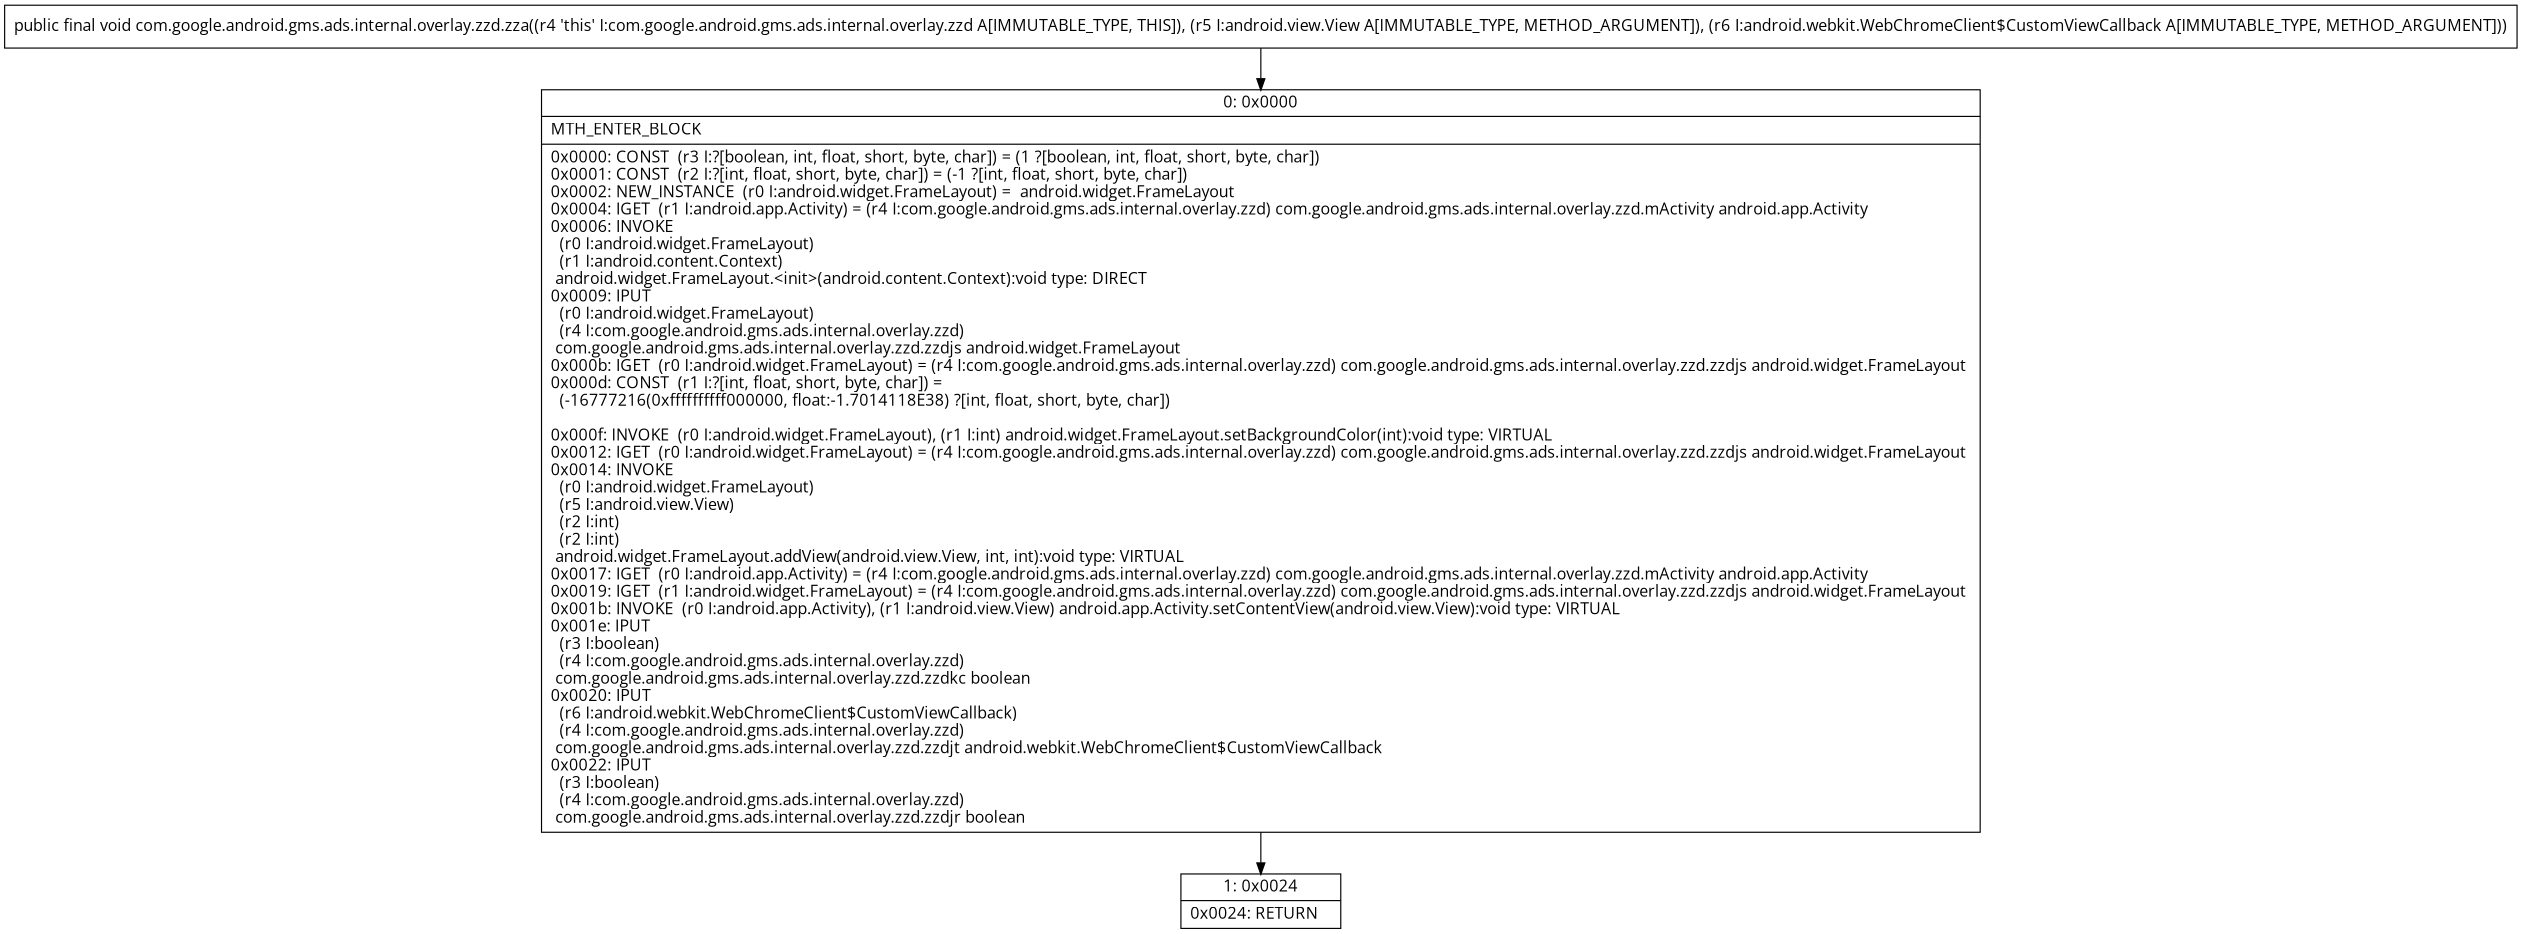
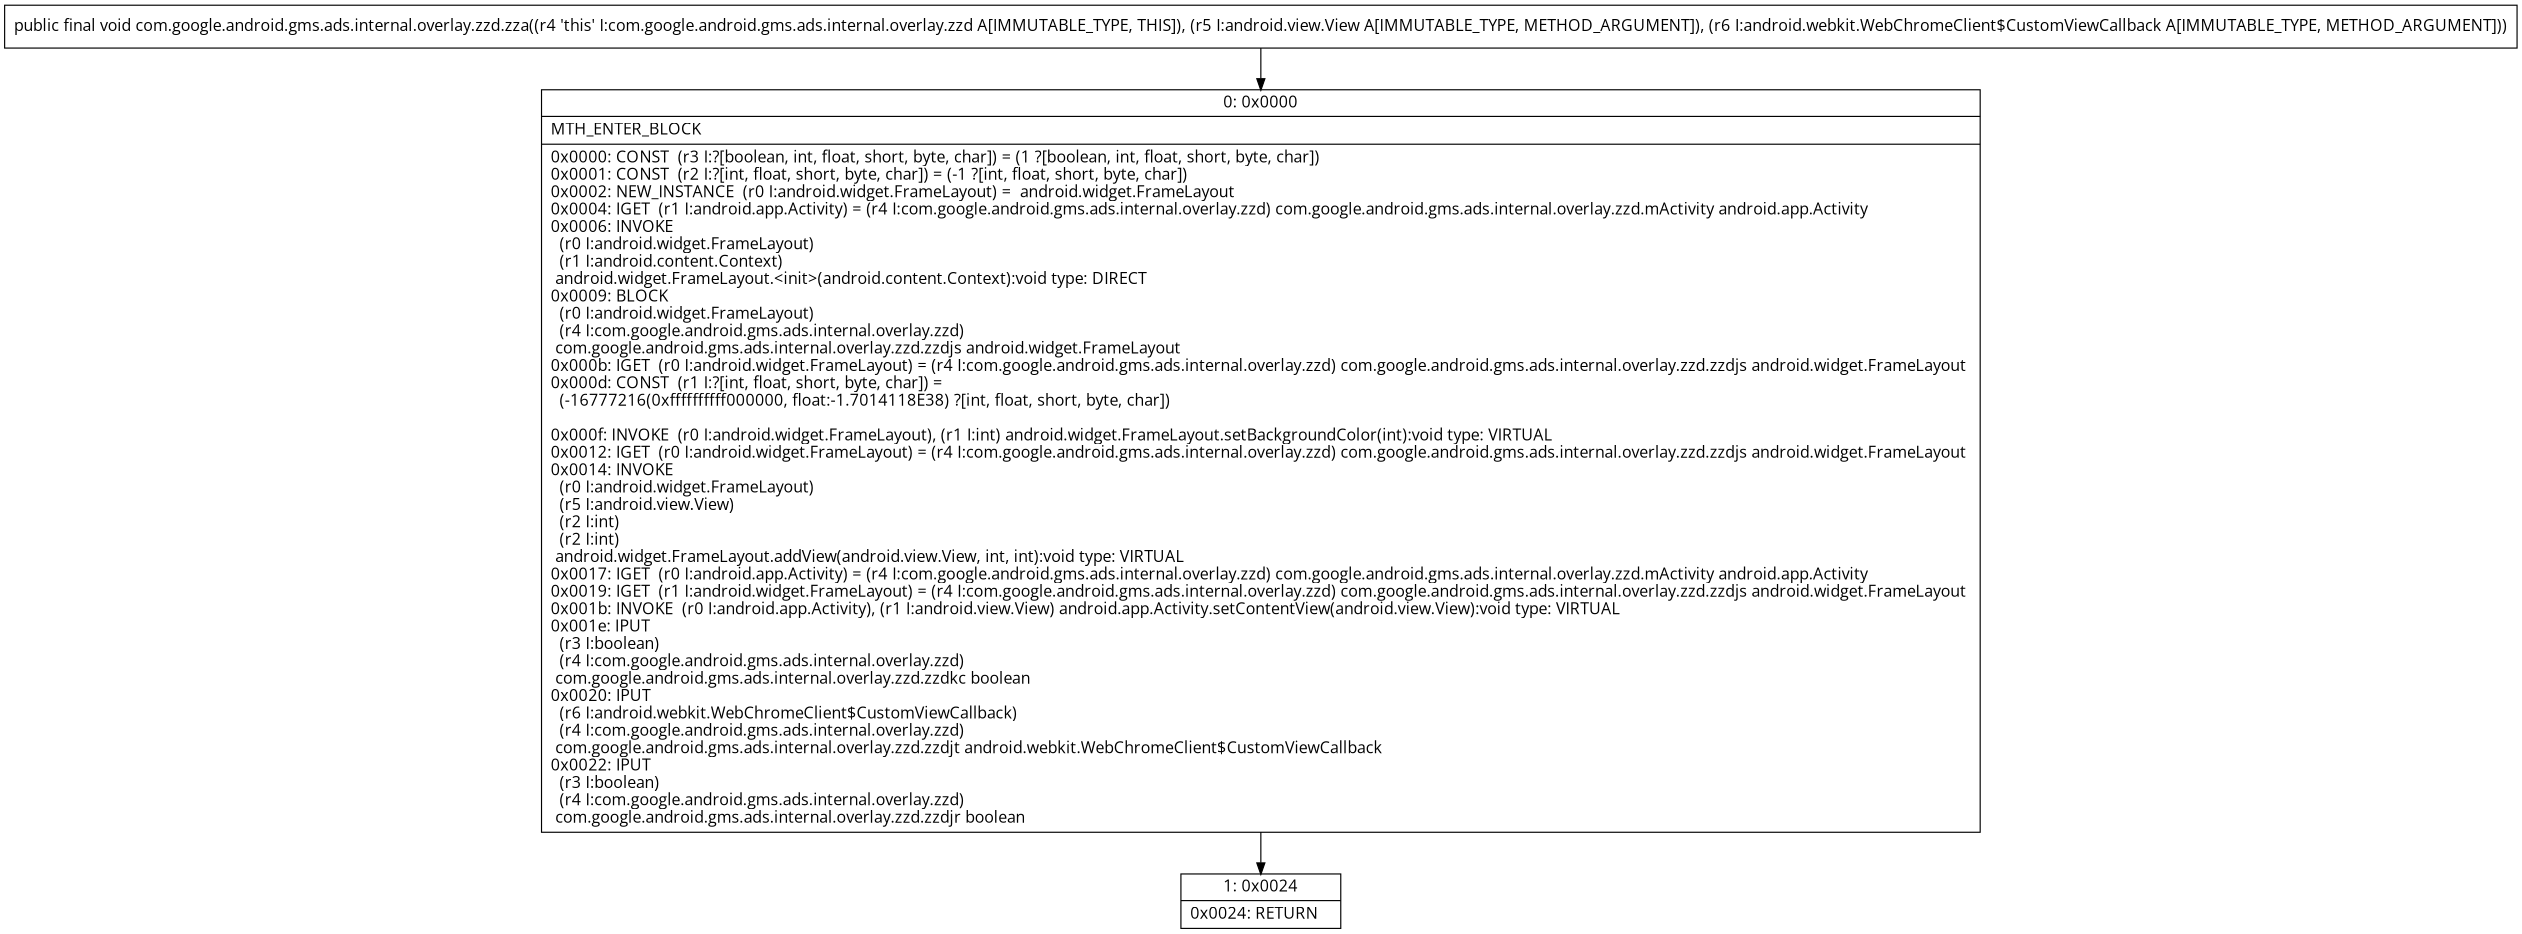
node "0: 0x0000": text "0x0009: IPUT" -> "0x0009: BLOCK"
